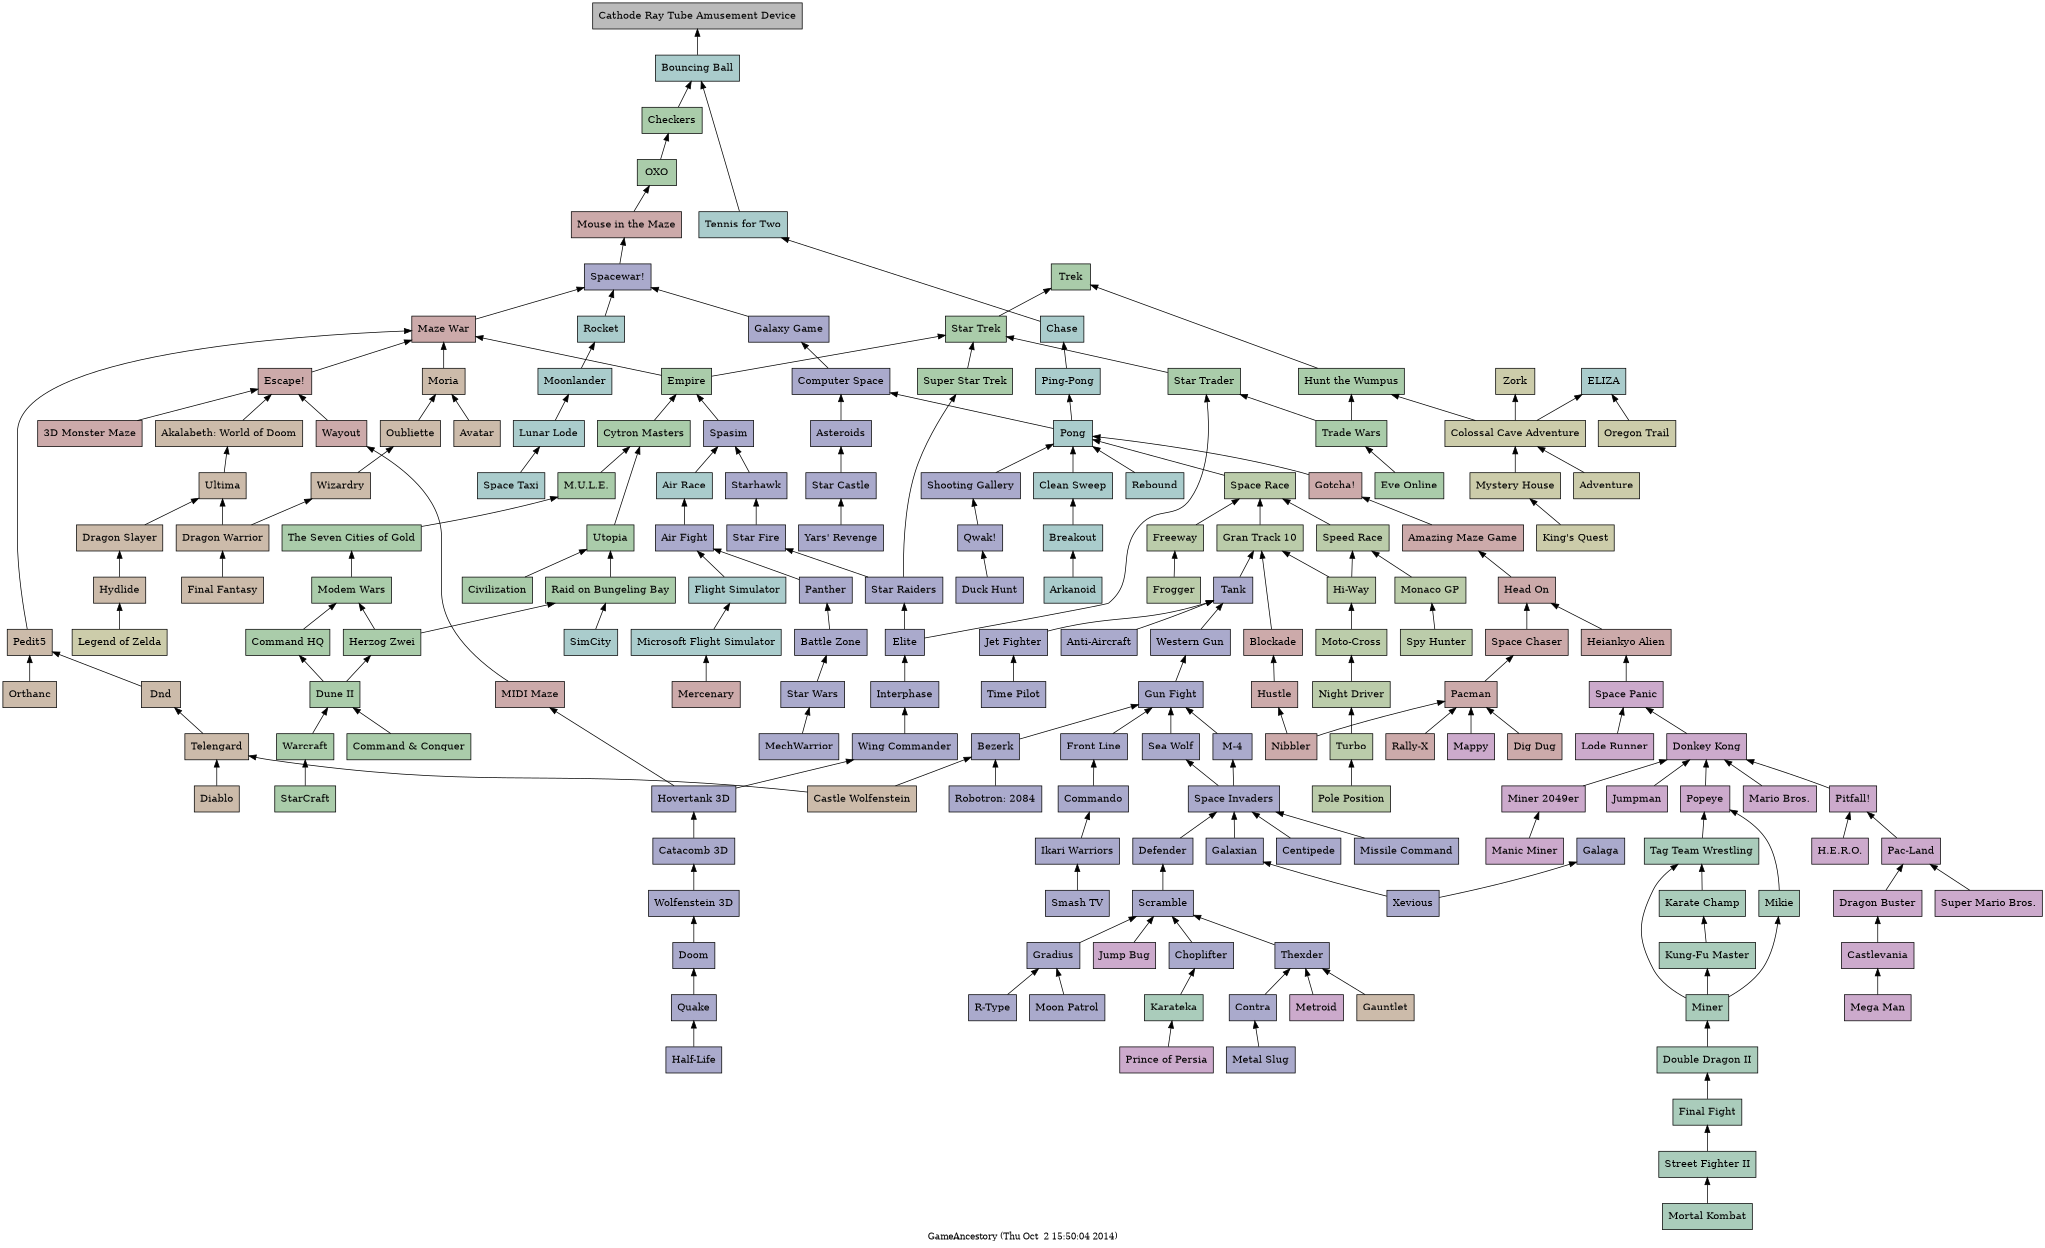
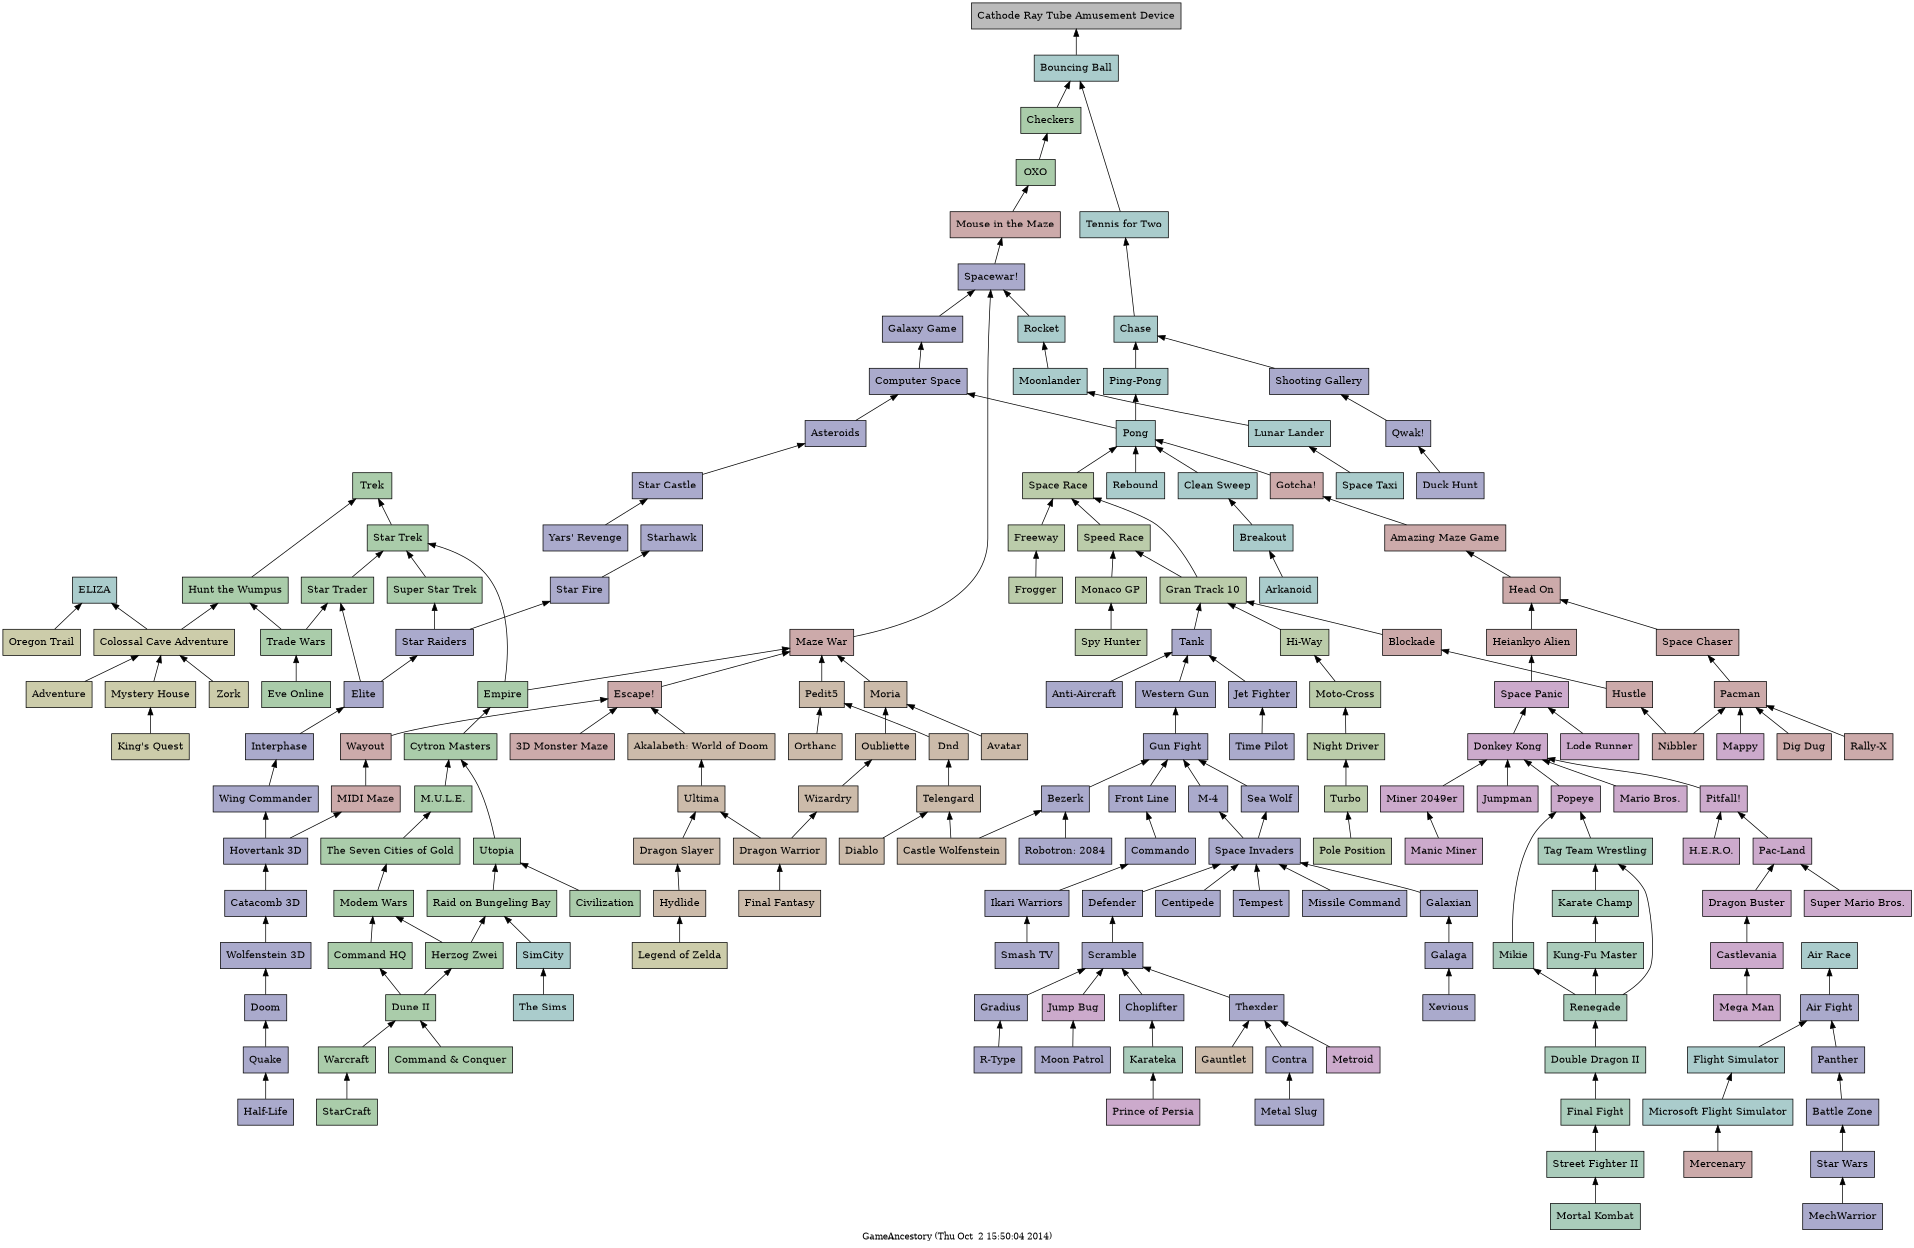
edge "Colossal Cave Adventure" -> "Zork": reversed
node "Lunar Lode": label "Lunar Lode" -> "Lunar Lander"
node "Spasim": removed
edge "Shooting Gallery" -> "Pong": now "Shooting Gallery" -> "Chase"
edge "Hi-Way" -> "Speed Race": now "Gran Track 10" -> "Speed Race"
edge "Xevious" -> "Galaxian": now "Galaga" -> "Galaxian"
node "Tempest": added
edge "Moon Patrol" -> "Gradius": now "Moon Patrol" -> "Jump Bug"
node "The Sims": added
node "Miner": label "Miner" -> "Renegade"
